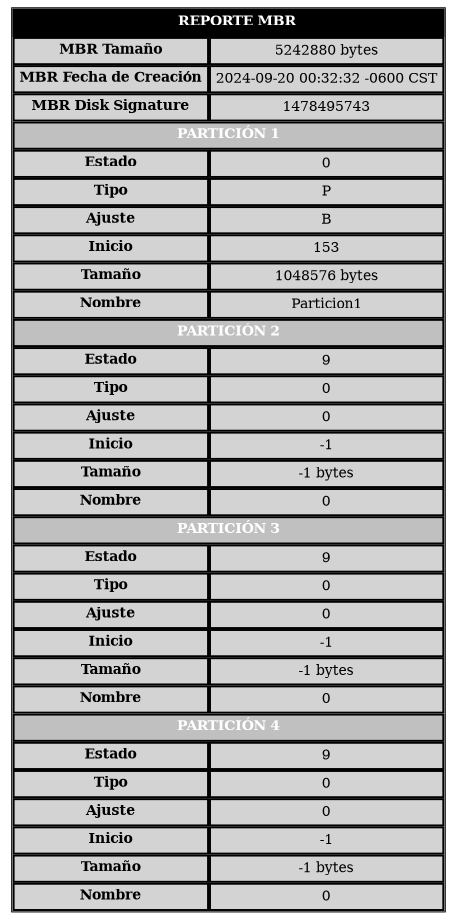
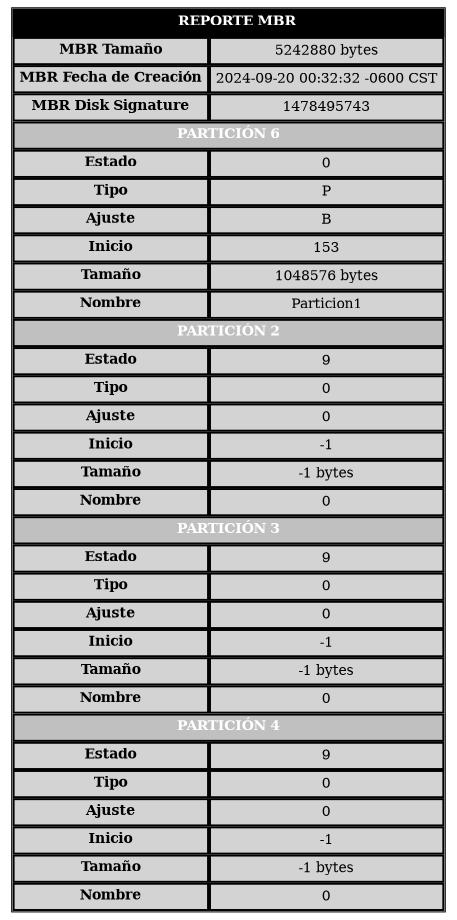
node "REPORTE MBR": text "PARTICIÓN 1" -> "PARTICIÓN 6"
